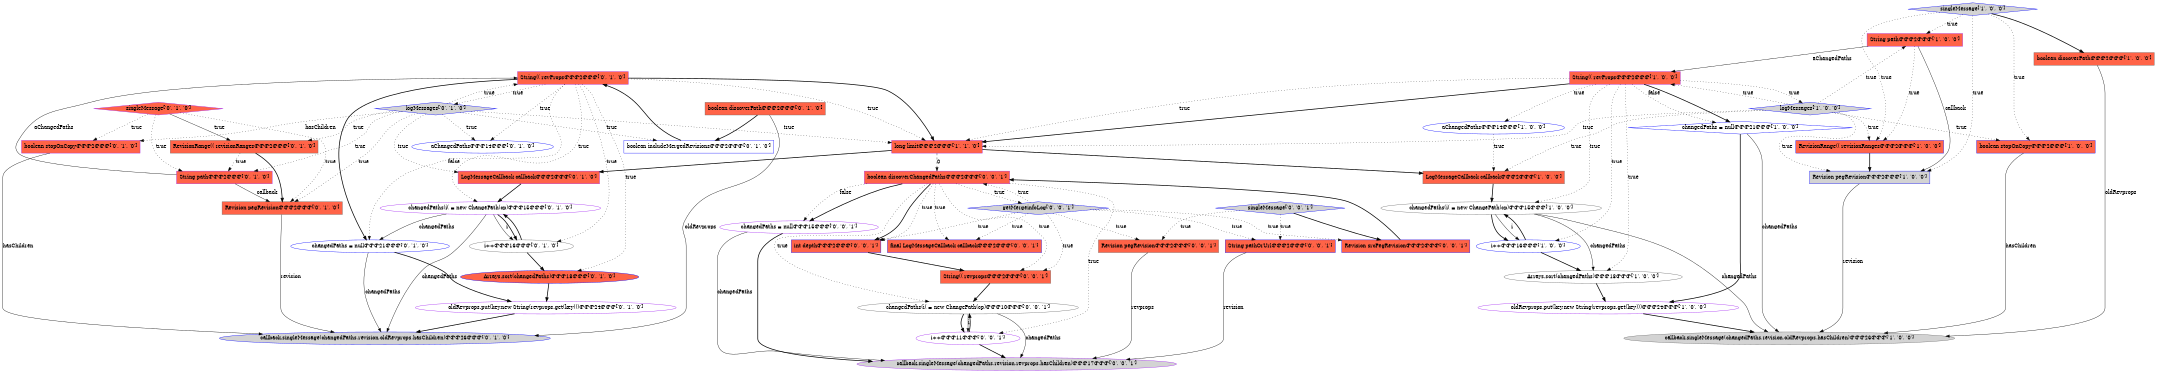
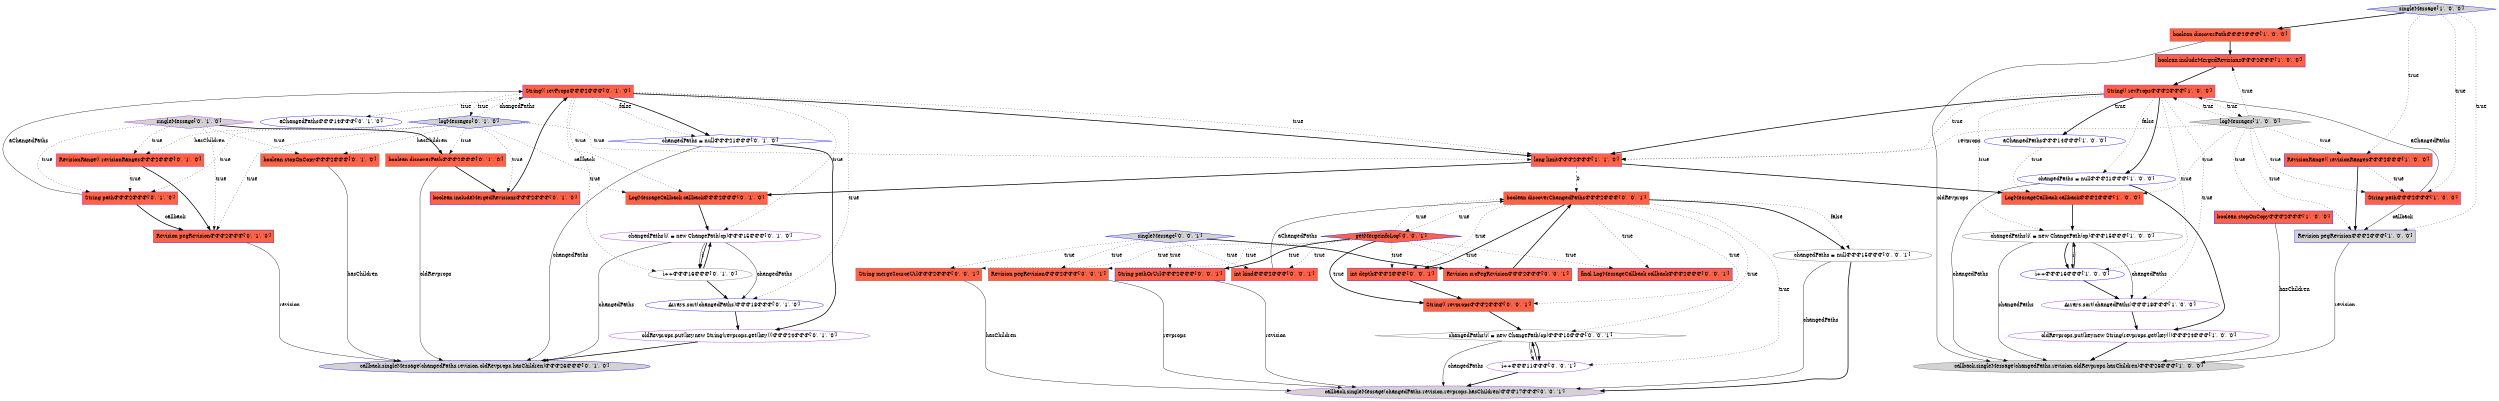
node "boolean includeMergedRevisions@@@2@@@['1', '0', '0']": added
edge "singleMessage['1', '0', '0']" -> "boolean stopOnCopy@@@2@@@['1', '0', '0']": removed, label "true"
edge "logMessages['0', '1', '0']" -> "String(( revProps@@@2@@@['0', '1', '0']": label "true" -> "changedPaths"
edge "String path@@@2@@@['1', '0', '0']" -> "RevisionRange(( revisionRanges@@@2@@@['1', '0', '0']": reversed
edge "String(( revProps@@@2@@@['1', '0', '0']" -> "aChangedPaths@@@14@@@['1', '0', '0']": style dotted -> bold
node "singleMessage['0', '1', '0']": fillcolor tomato -> lightgray
node "logMessages['1', '0', '0']": color blue -> gray40
edge "singleMessage['0', '1', '0']" -> "RevisionRange(( revisionRanges@@@2@@@['0', '1', '0']": style solid -> dotted
edge "logMessages['0', '1', '0']" -> "aChangedPaths@@@14@@@['0', '1', '0']": now "logMessages['0', '1', '0']" -> "boolean discoverPath@@@2@@@['0', '1', '0']"
edge "logMessages['0', '1', '0']" -> "RevisionRange(( revisionRanges@@@2@@@['0', '1', '0']": label "true" -> "hasChildren"
edge "logMessages['1', '0', '0']" -> "long limit@@@2@@@['1', '1', '0']": label "true" -> "revprops"
node "changedPaths = null@@@21@@@['1', '0', '0']": shape diamond -> ellipse
edge "singleMessage['0', '1', '0']" -> "boolean discoverPath@@@2@@@['0', '1', '0']": added
node "boolean stopOnCopy@@@2@@@['0', '1', '0']": color purple -> gray40
node "RevisionRange(( revisionRanges@@@2@@@['0', '1', '0']": color gray40 -> purple
edge "logMessages['0', '1', '0']" -> "LogMessageCallback callback@@@2@@@['0', '1', '0']": label "true" -> "callback"
node "boolean includeMergedRevisions@@@2@@@['0', '1', '0']": fillcolor white -> tomato
edge "String(( revProps@@@2@@@['0', '1', '0']" -> "LogMessageCallback callback@@@2@@@['0', '1', '0']": added, label "true"
node "LogMessageCallback callback@@@2@@@['0', '1', '0']": color purple -> gray40
node "boolean discoverChangedPaths@@@2@@@['0', '0', '1']": color purple -> gray40
edge "String path@@@2@@@['0', '1', '0']" -> "Revision pegRevision@@@2@@@['0', '1', '0']": style solid -> bold
node "Revision pegRevision@@@2@@@['0', '1', '0']": color gray40 -> blue
node "getMergeinfoLog['0', '0', '1']": fillcolor lightgray -> tomato
edge "getMergeinfoLog['0', '0', '1']" -> "String pathOrUrl@@@2@@@['0', '0', '1']": style dotted -> bold
edge "changedPaths(i( = new ChangePath(cp)@@@15@@@['0', '1', '0']" -> "changedPaths = null@@@21@@@['0', '1', '0']": now "changedPaths(i( = new ChangePath(cp)@@@15@@@['0', '1', '0']" -> "Arrays.sort(changedPaths)@@@18@@@['0', '1', '0']"
node "changedPaths = null@@@15@@@['0', '0', '1']": color purple -> gray40
edge "getMergeinfoLog['0', '0', '1']" -> "String(( revprops@@@2@@@['0', '0', '1']": style dotted -> bold
node "changedPaths = null@@@21@@@['0', '1', '0']": shape ellipse -> diamond
node "String mergeSourceUrl@@@2@@@['0', '0', '1']": added
node "int kind@@@2@@@['0', '0', '1']": added
node "Arrays.sort(changedPaths)@@@18@@@['0', '1', '0']": fillcolor tomato -> white
node "Arrays.sort(changedPaths)@@@18@@@['1', '0', '0']": color gray40 -> purple
node "changedPaths(i( = new ChangePath(cp)@@@10@@@['0', '0', '1']": shape ellipse -> diamond
